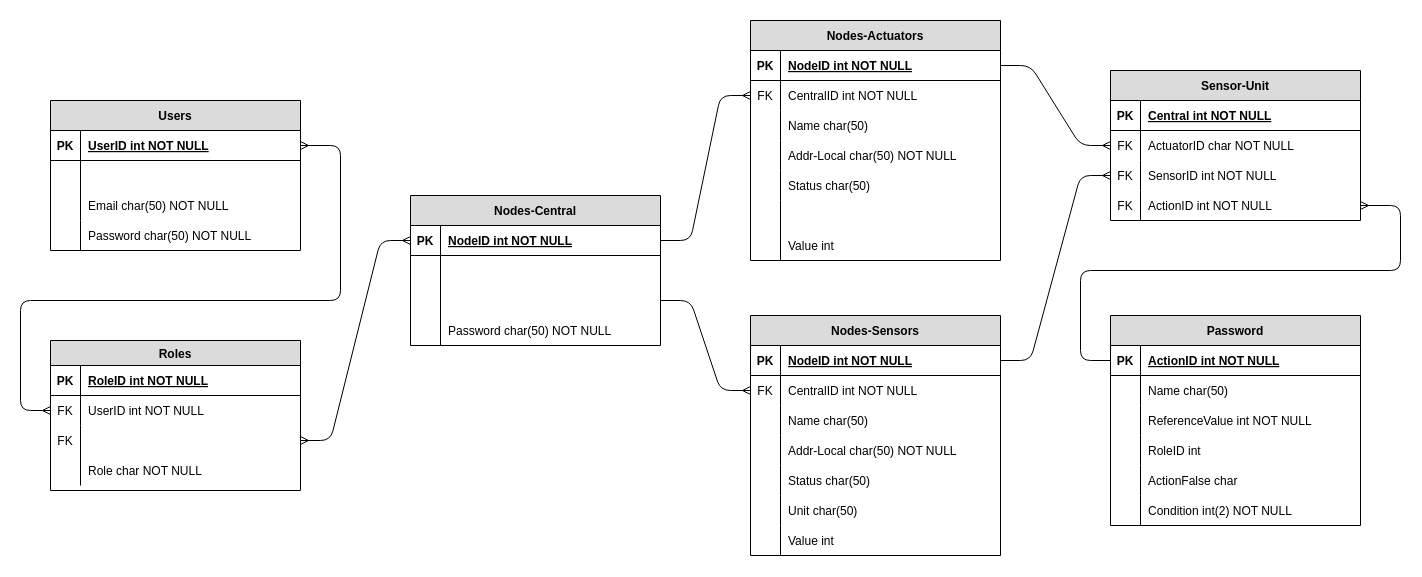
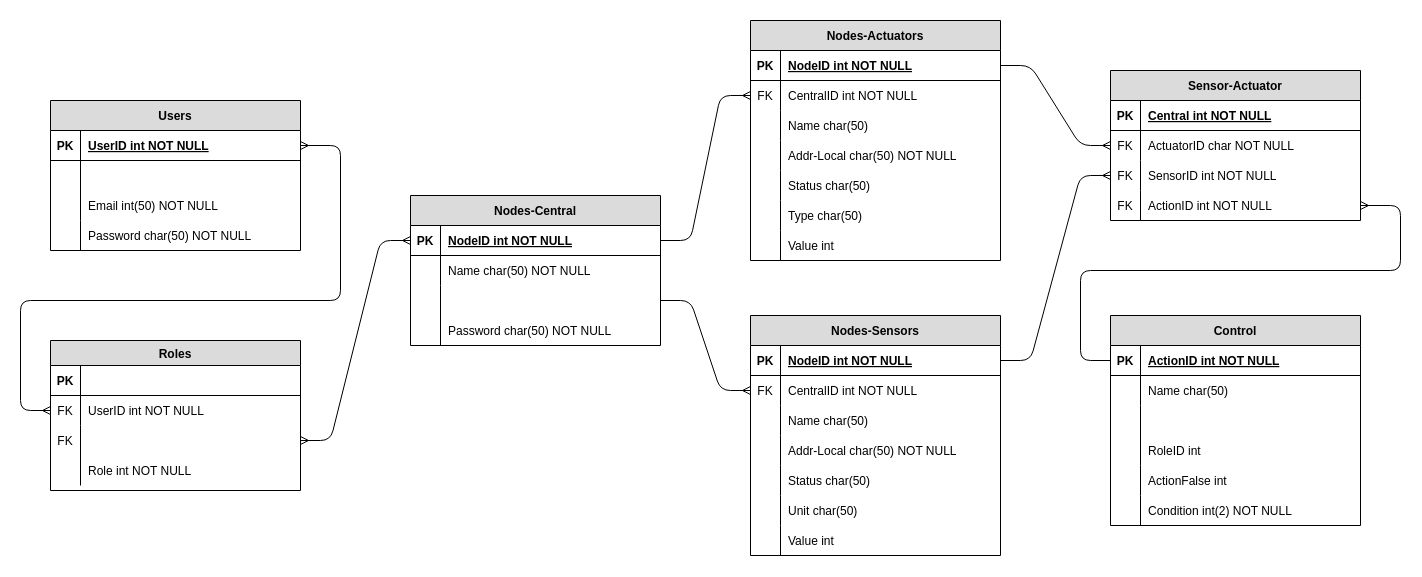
node "Sensor-Unit": label "Sensor-Unit" -> "Sensor-Actuator"
node "Email char(50) NOT NULL": label "Email char(50) NOT NULL" -> "Email int(50) NOT NULL"
node "Type char(50)": added
node "Name char(50) NOT NULL": added
node "Password": label "Password" -> "Control"
node "RoleID int NOT NULL": removed
node "ReferenceValue int NOT NULL": removed
node "Role char NOT NULL": label "Role char NOT NULL" -> "Role int NOT NULL"
node "ActionFalse char": label "ActionFalse char" -> "ActionFalse int"
